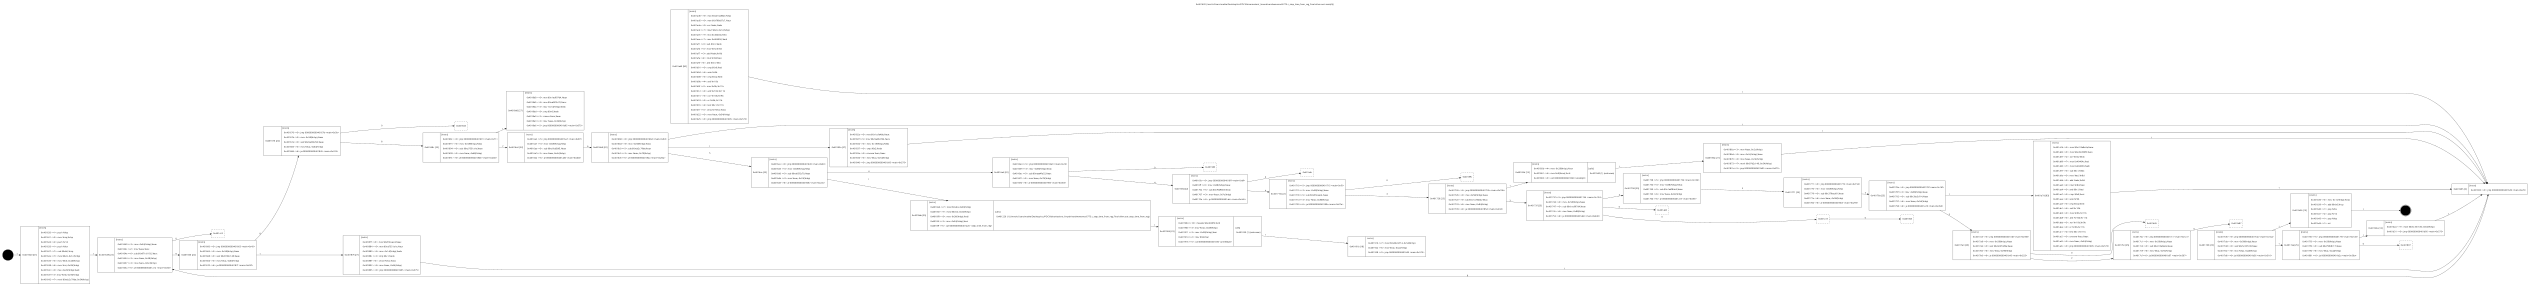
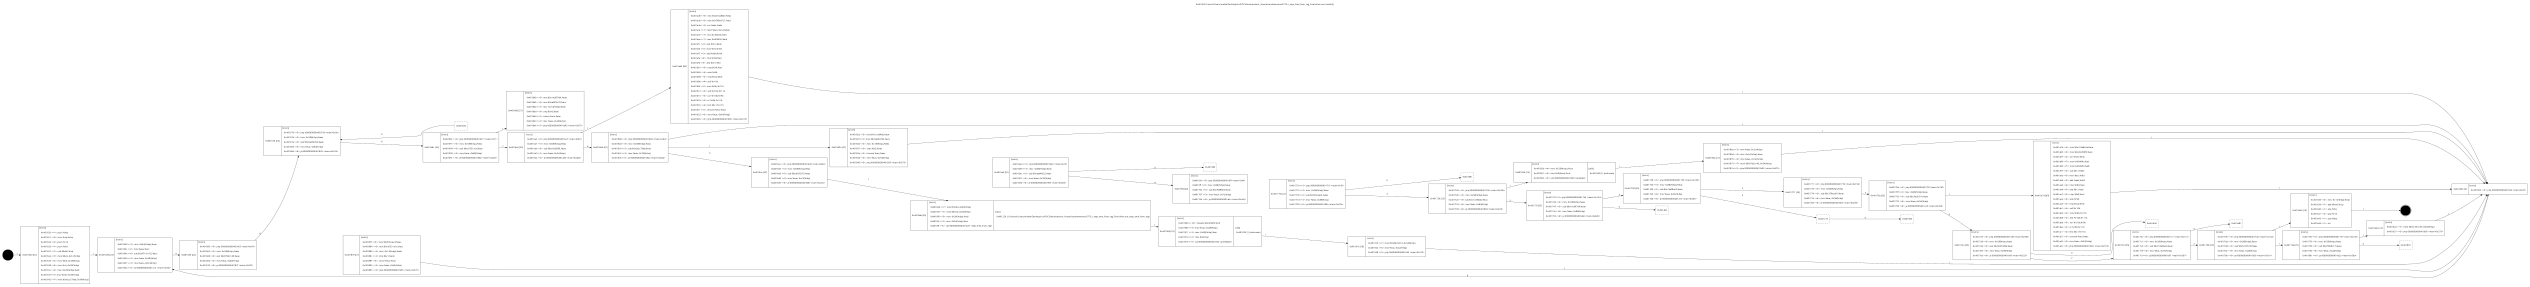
edge "0x4016a2 [22]" -> "0x401ad0 [90]": added, label "1"
edge "0x401676 [22]" -> "0x401845": reversed
node "0x401a6c": removed
edge "0x4016ce [22]" -> "0x4016e4 [22]": removed, label "4"
edge "0x4016fa [22]" -> "0x401710 [22]": removed, label "4"
edge "0x40173f [25]" -> "0x401a1e": now "0x401758 [25]" -> "0x401a1e"
node "0x401a12": removed
edge "0x4017bc [25]" -> "0x4017d5 [25]": added, label "2"
edge "0x401660 [22]" -> "0x40187f [27]": removed, label "1"
edge "0x40191b [18]" -> "0x401b95 [5]": added, label "1"
